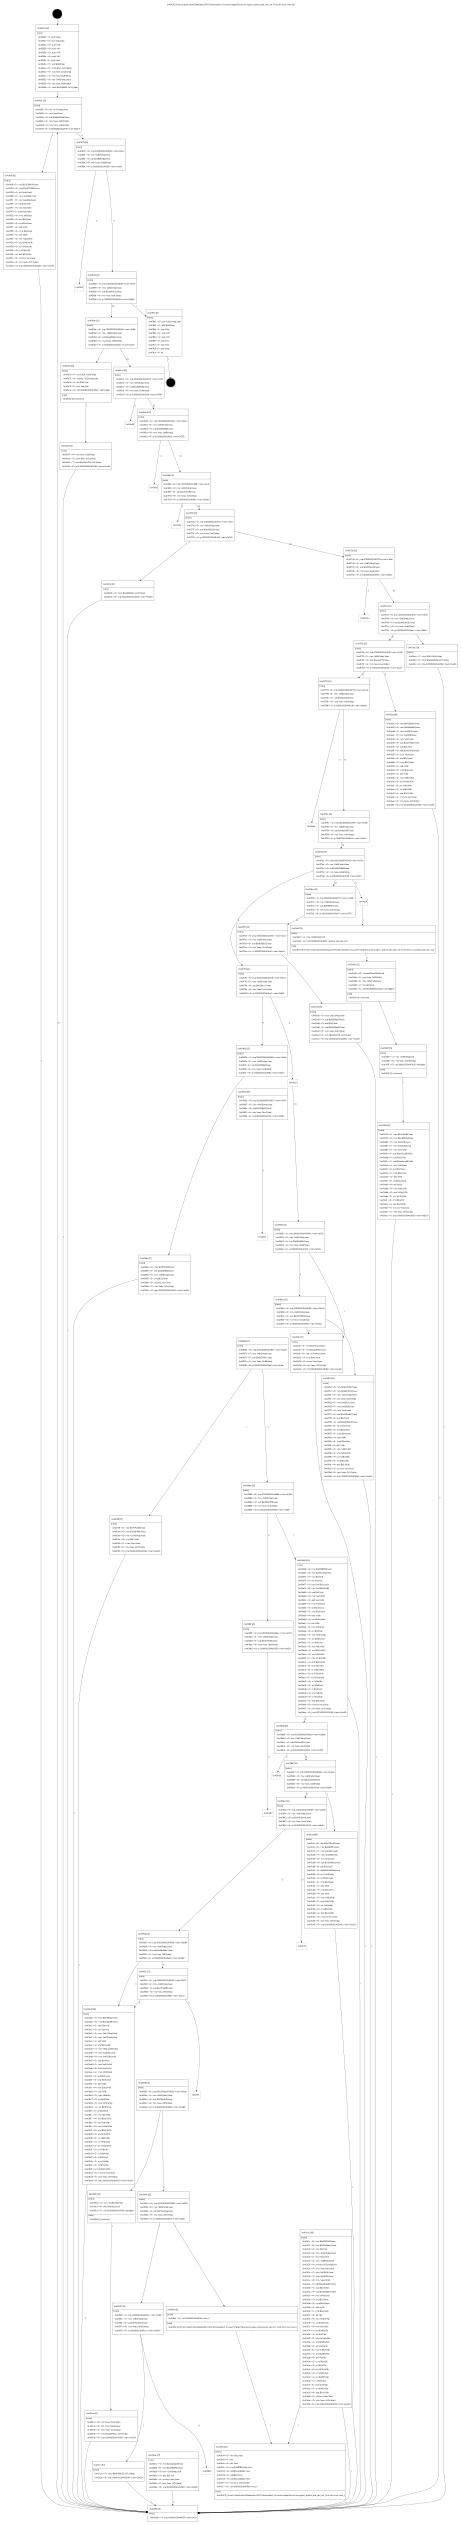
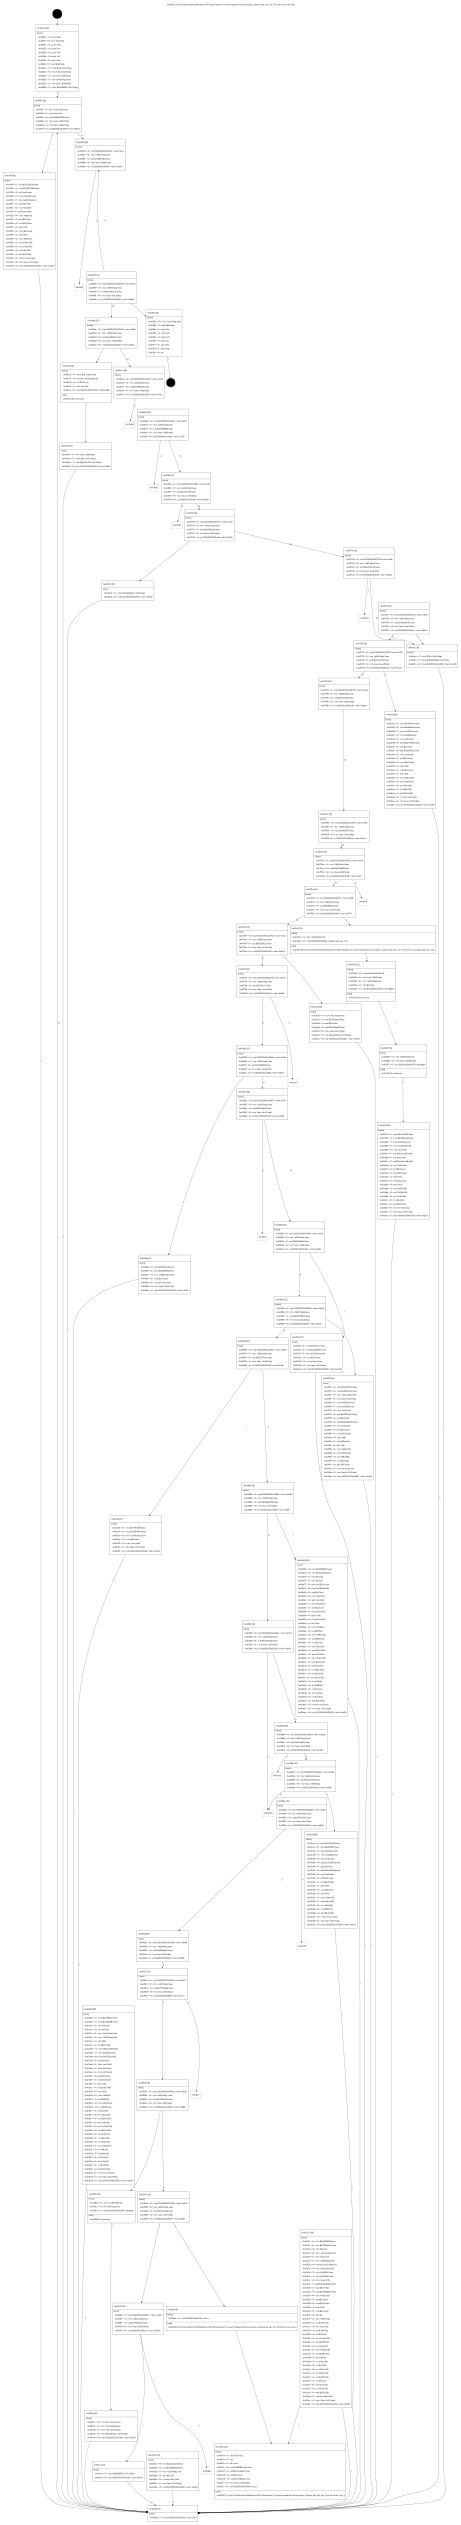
edge "0x401679 [25]" -> "0x401692 [25]": reversed
edge "0x4016c4 [25]" -> "0x4016dd [25]": removed, label "19"
edge "0x401728 [25]" -> "0x401741 [25]": now "0x401728 [25]" -> "0x401eec [19]"
node "0x401edb": removed
edge "0x4017a5 [25]" -> "0x4017f0 [25]": now "0x4017d7 [25]" -> "0x4017f0 [25]"
edge "0x401ddf" -> "0x401d47 [9]": now "0x4017be [25]" -> "0x401d47 [9]"
edge "0x401809 [25]" -> "0x401822 [25]": added, label "10"
edge "0x401ecf" -> "0x40183b [25]": now "0x401822 [25]" -> "0x40183b [25]"
edge "0x401854 [25]" -> "0x401a15 [27]": now "0x401854 [25]" -> "0x40186d [25]"
edge "0x401b69 [134]" -> "0x4018b8 [25]": now "0x40189f [25]" -> "0x4018b8 [25]"
edge "0x4018d1 [25]" -> "0x4018ea [25]": now "0x4018d1 [25]" -> "0x402059"
edge "0x401903 [25]" -> "0x401ab6 [152]": removed, label "2"
edge "0x40191c [25]" -> "0x401ab6 [152]": now "0x40191c [25]" -> "0x401935 [25]"
